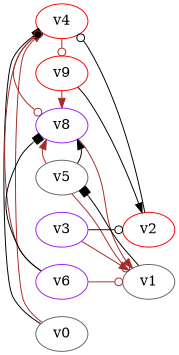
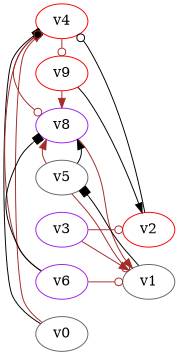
edge "v3" -> "v2": color black -> brown
